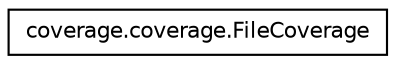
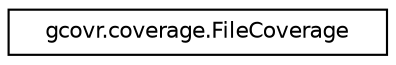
node "coverage.coverage.FileCoverage": label "coverage.coverage.FileCoverage" -> "gcovr.coverage.FileCoverage"
